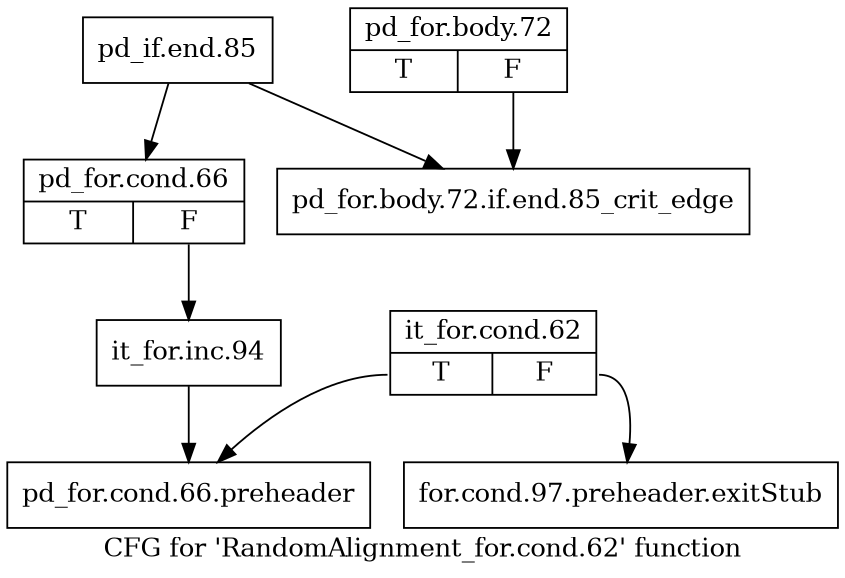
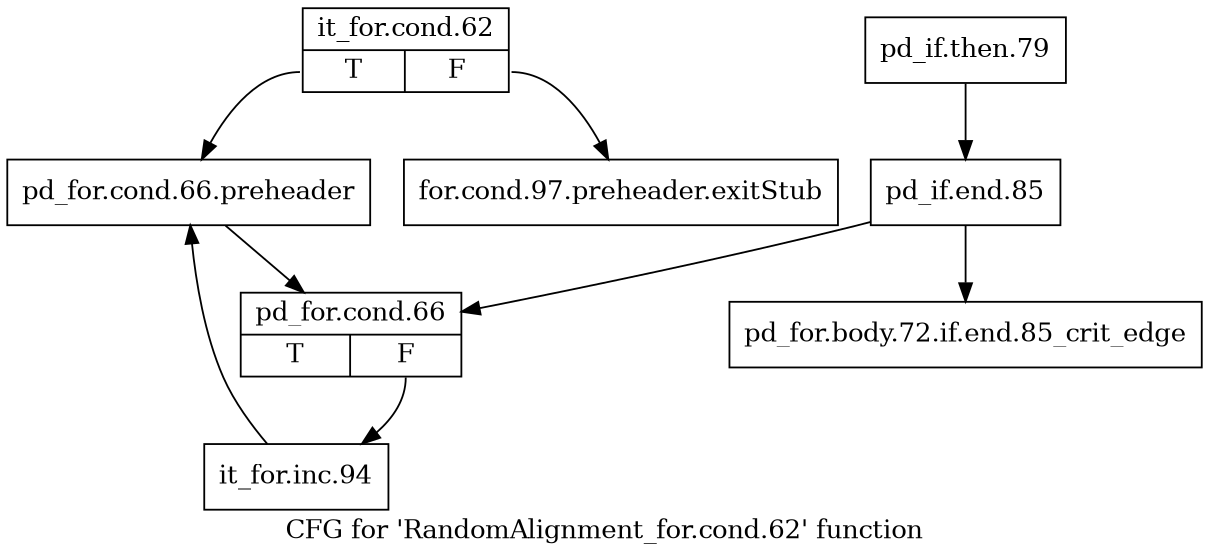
node "pd_for.body.72": removed
node "pd_if.then.79": added
edge "pd_for.cond.66.preheader" -> "pd_for.cond.66": added
